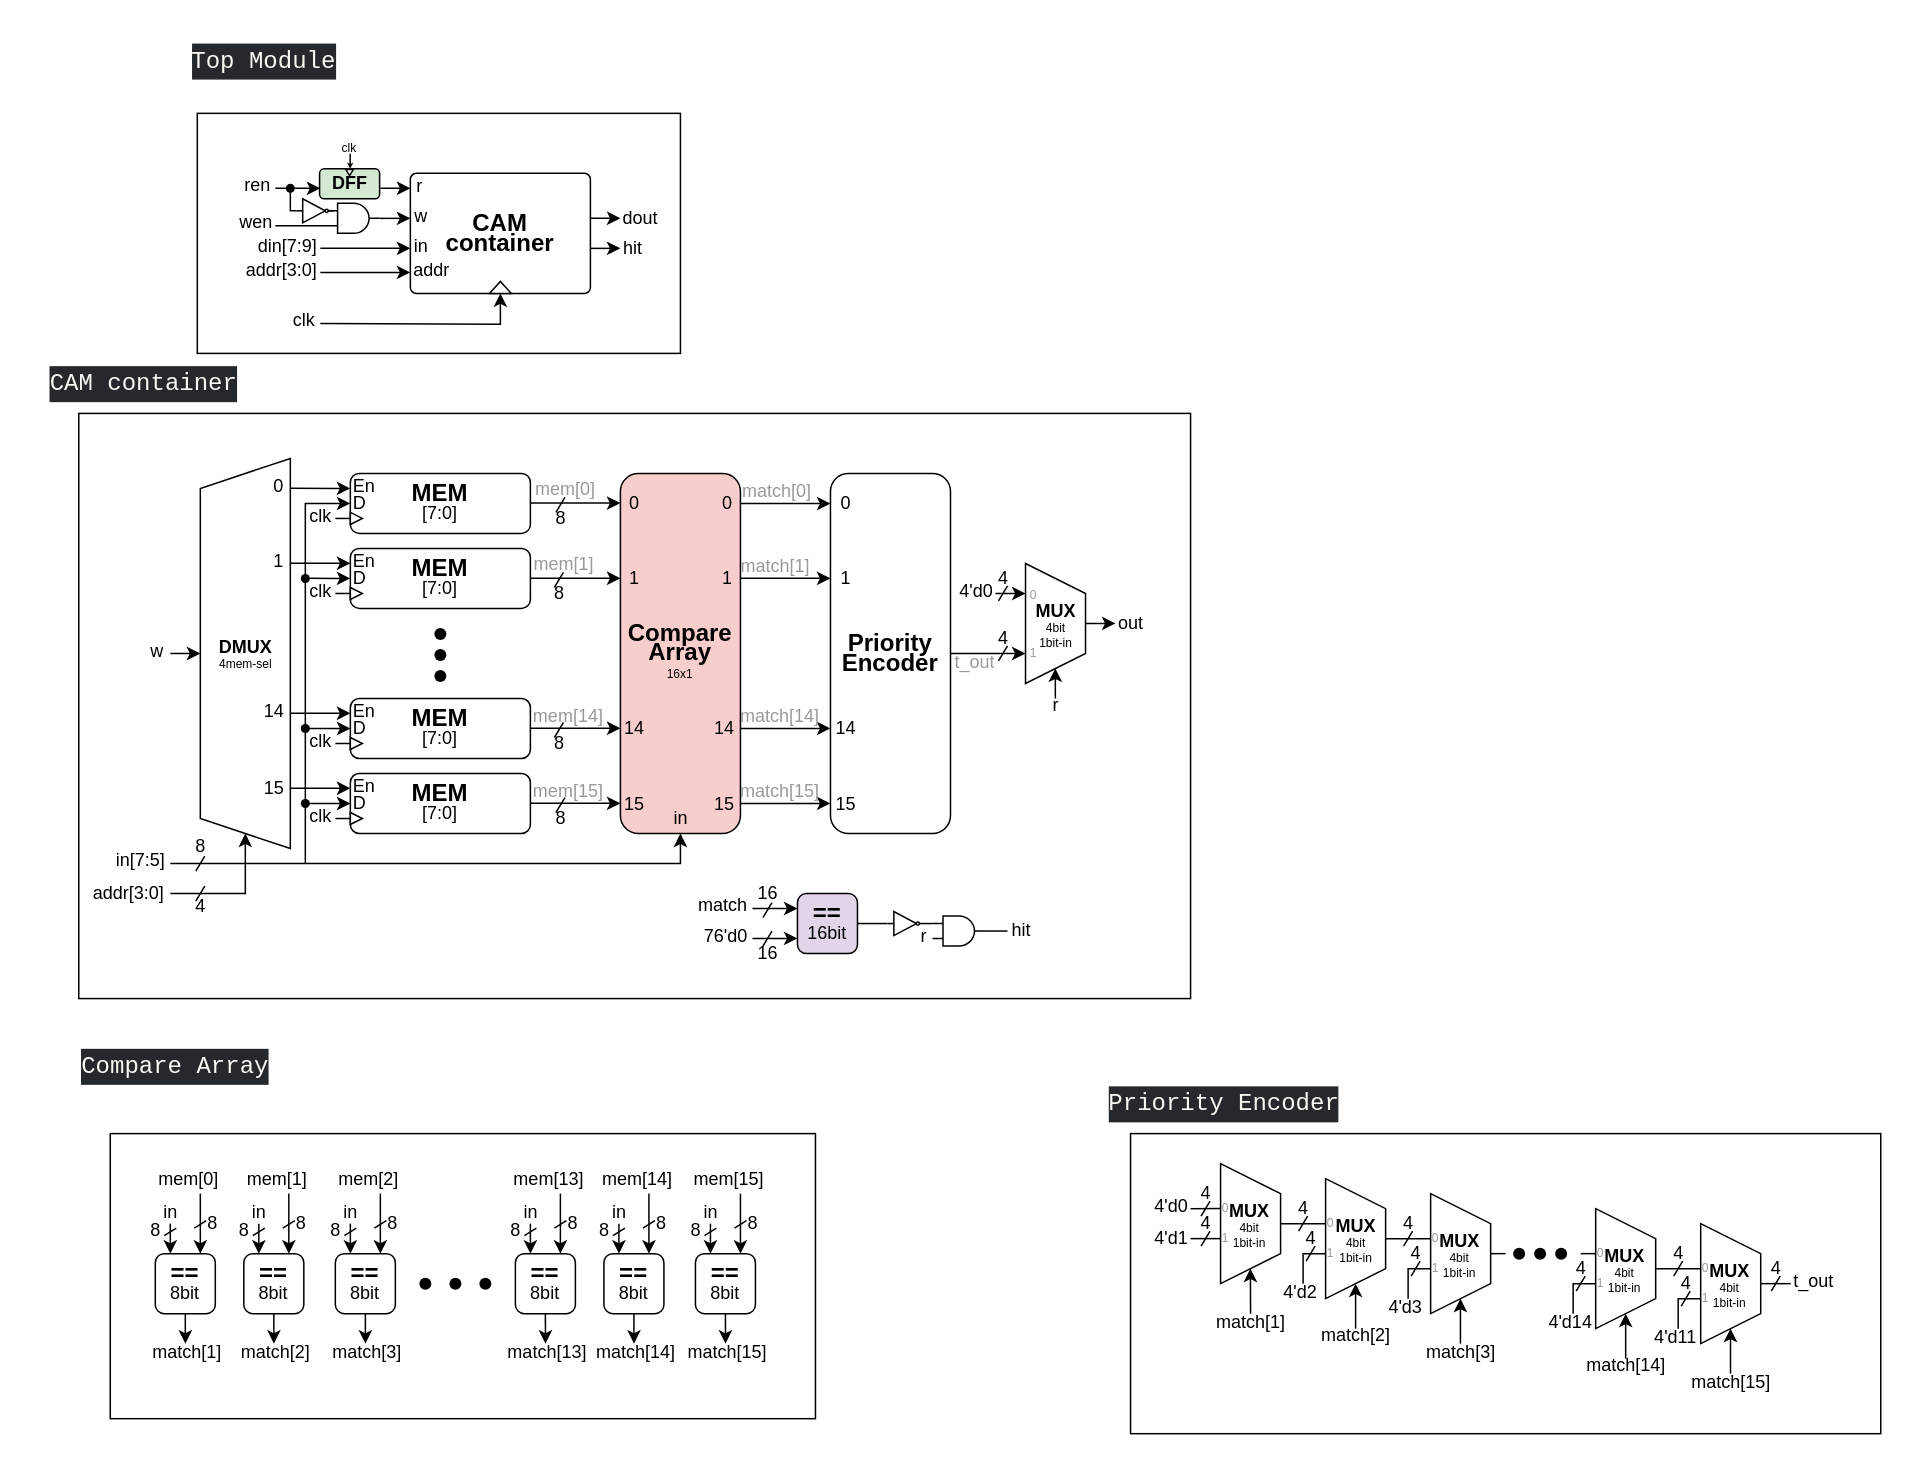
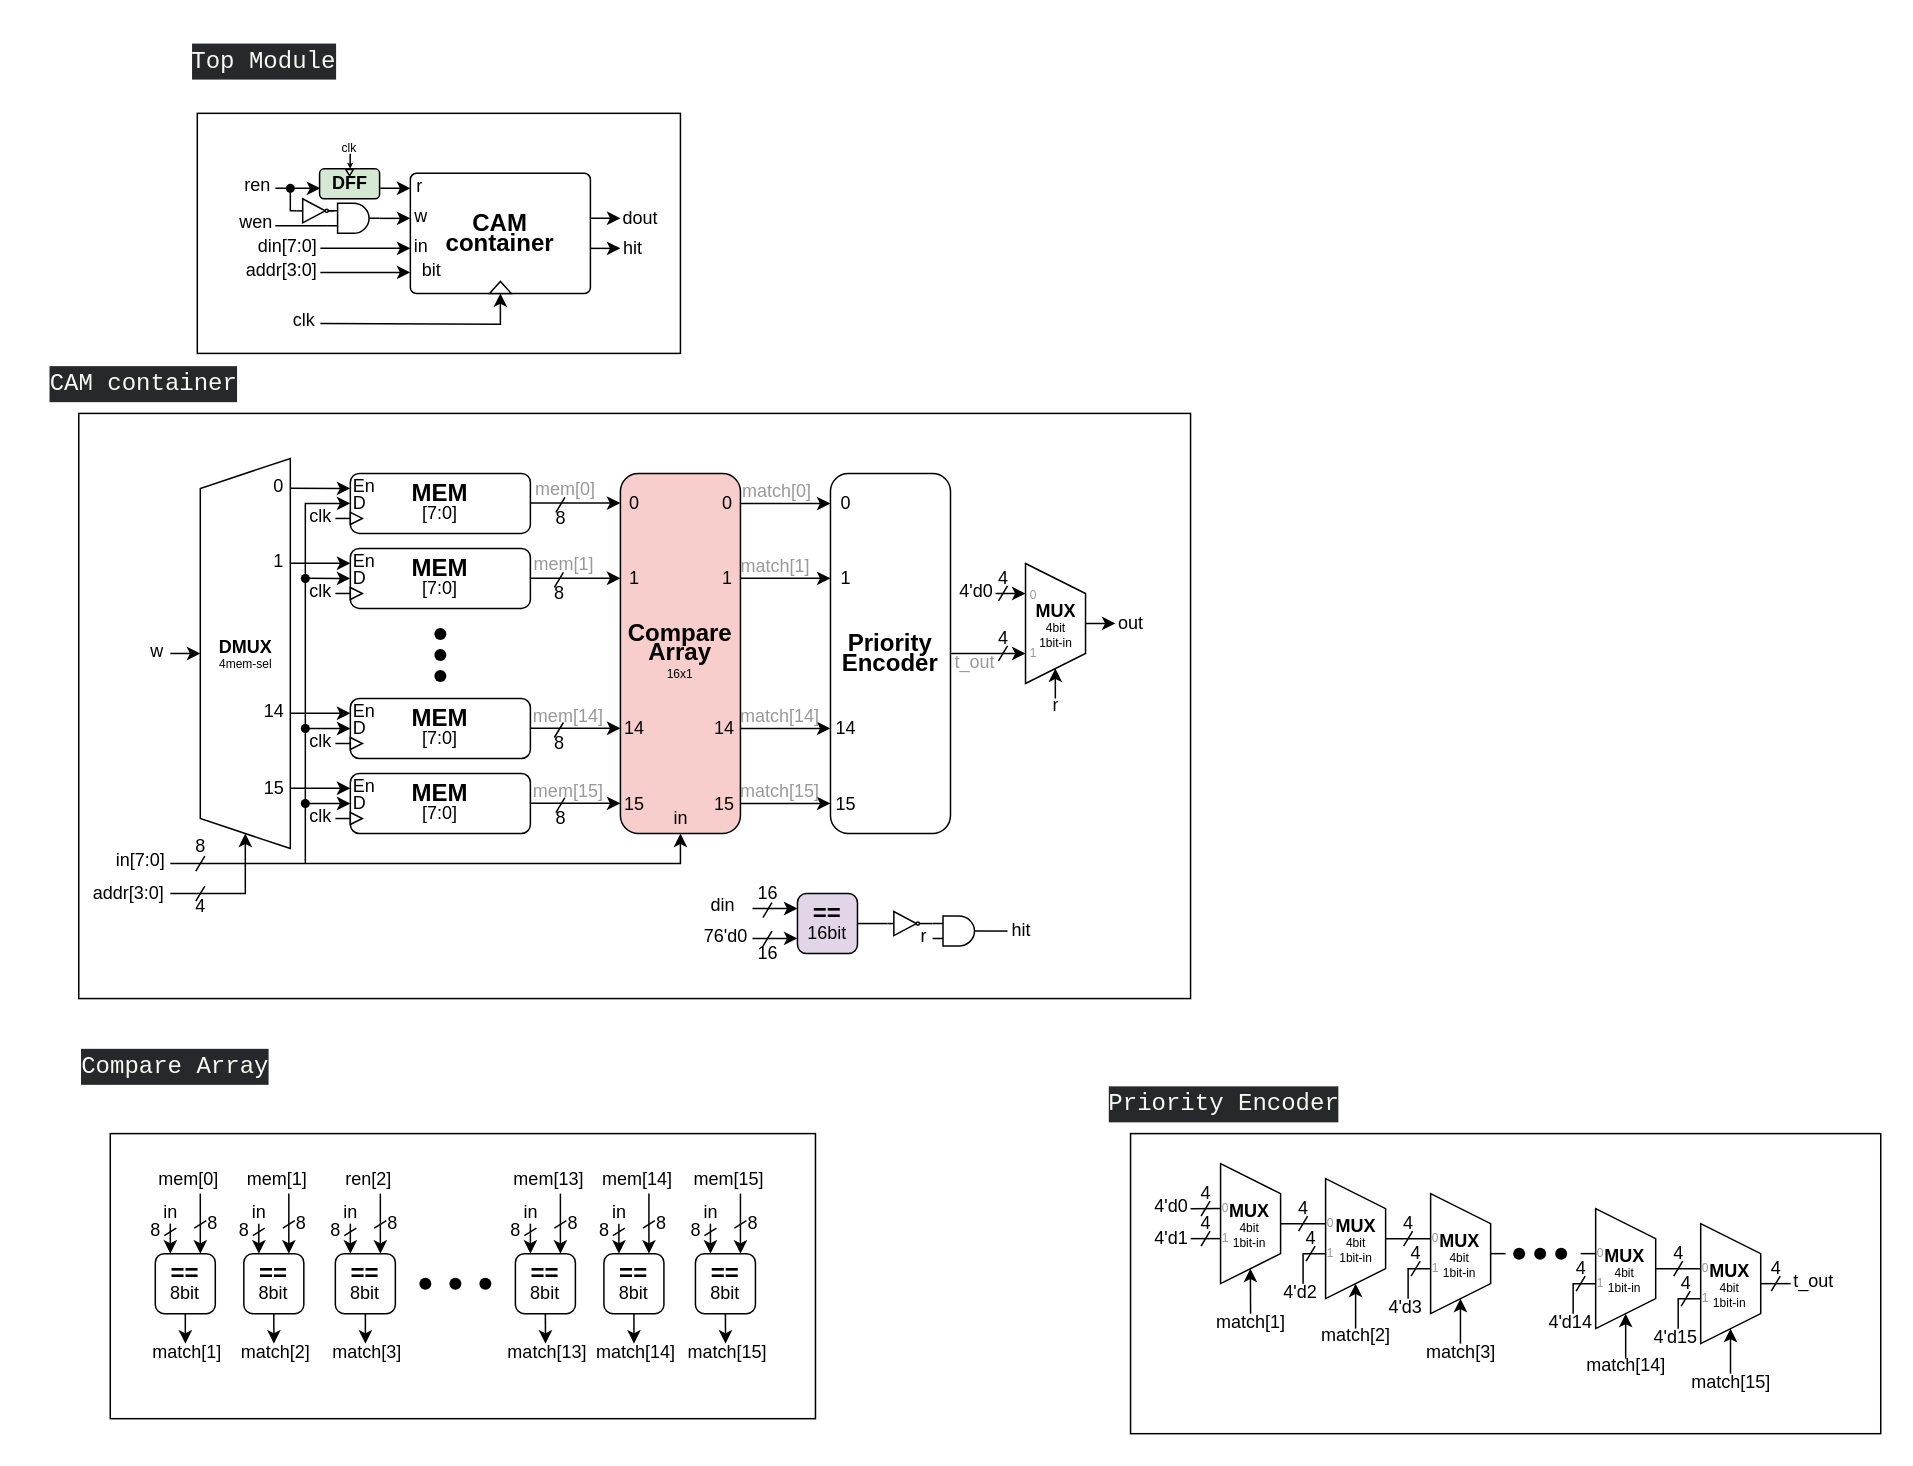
node "din[7:9]": label "din[7:9]" -> "din[7:0]"
node "addr": label "addr" -> "bit"
node "in[7:5]": label "in[7:5]" -> "in[7:0]"
node "match": label "match" -> "din"
node "mem[2]": label "mem[2]" -> "ren[2]"
node "4'd11": label "4'd11" -> "4'd15"
